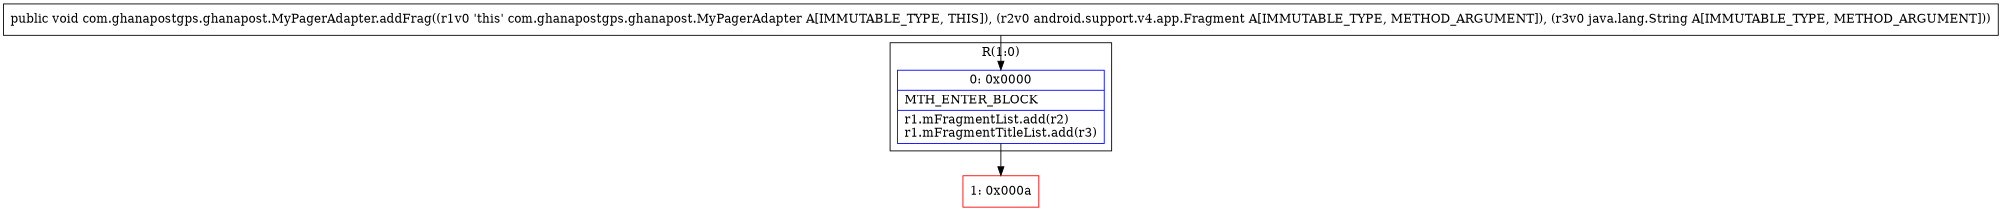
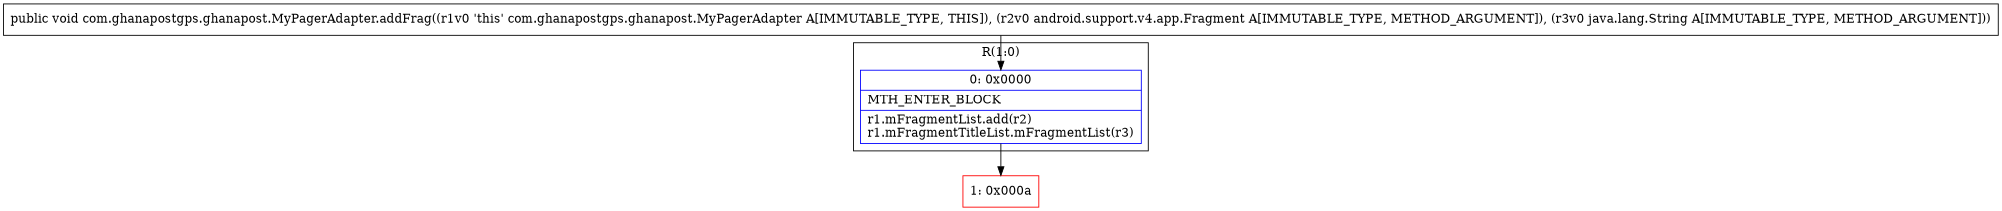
node "0: 0x0000": text "r1.mFragmentTitleList.add(r3)" -> "r1.mFragmentTitleList.mFragmentList(r3)"
